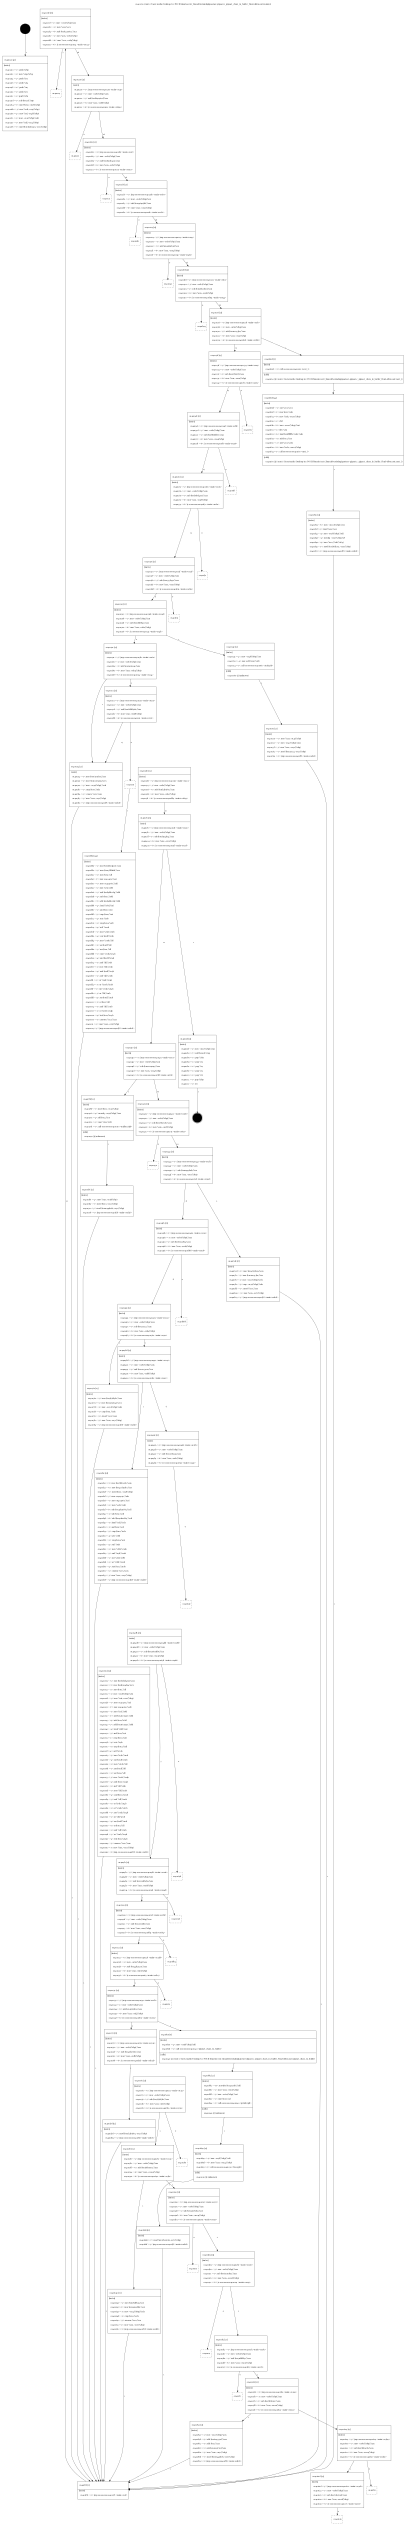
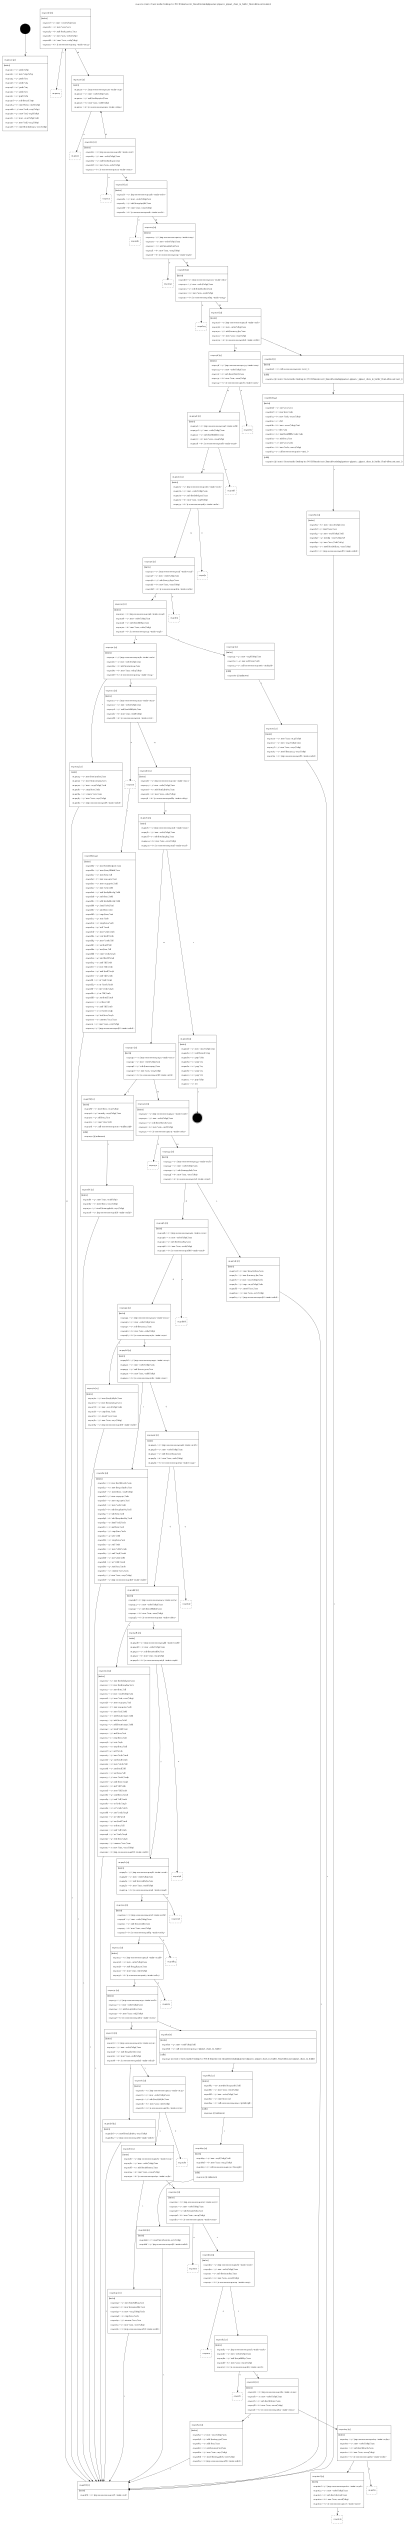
edge "0x401299 [25]" -> "0x4012b2 [25]": reversed
edge "0x4013c5 [25]" -> "0x4017a4 [27]": now "0x4013c5 [25]" -> "0x4013de [25]"
node "0x4014bf [25]": added
edge "0x401555 [25]" -> "0x40156e [25]": added, label "3"
